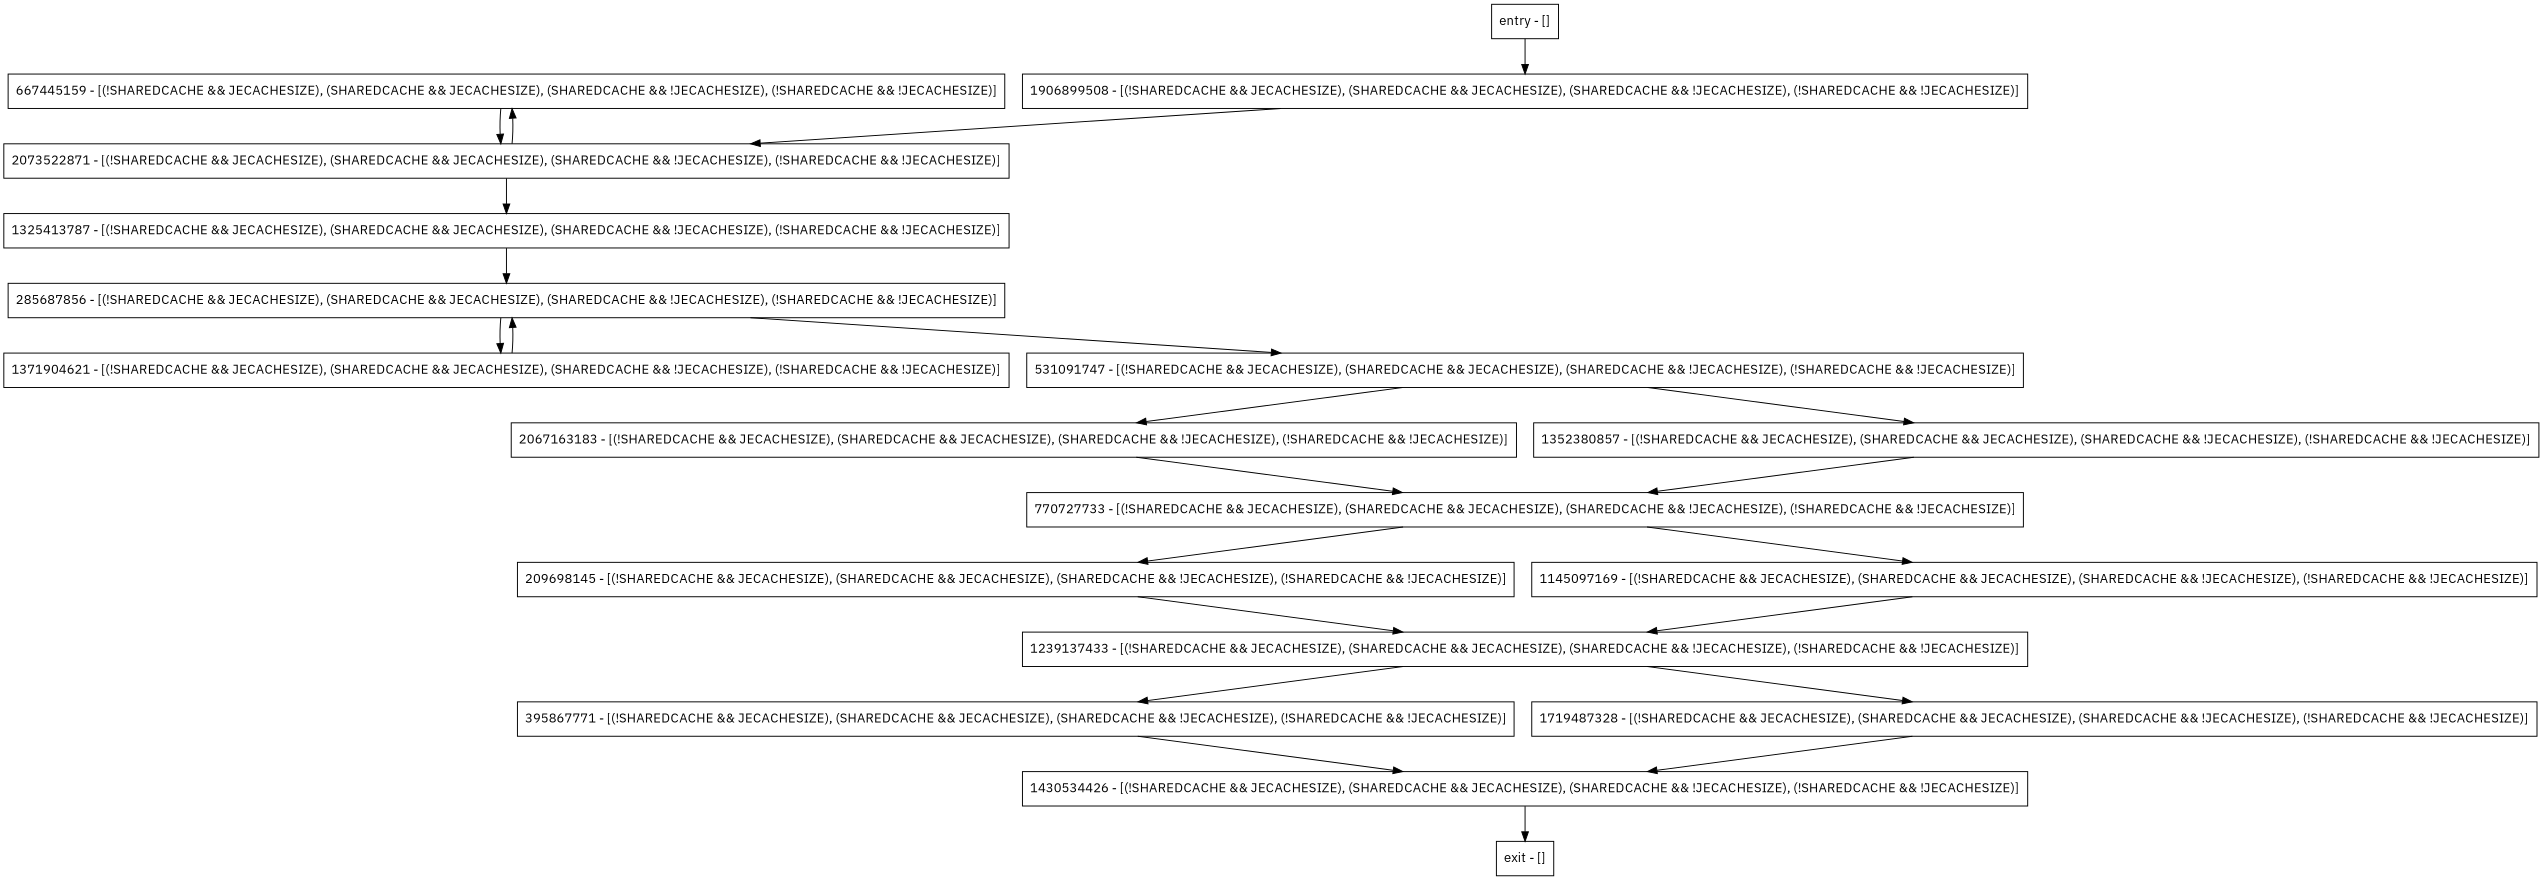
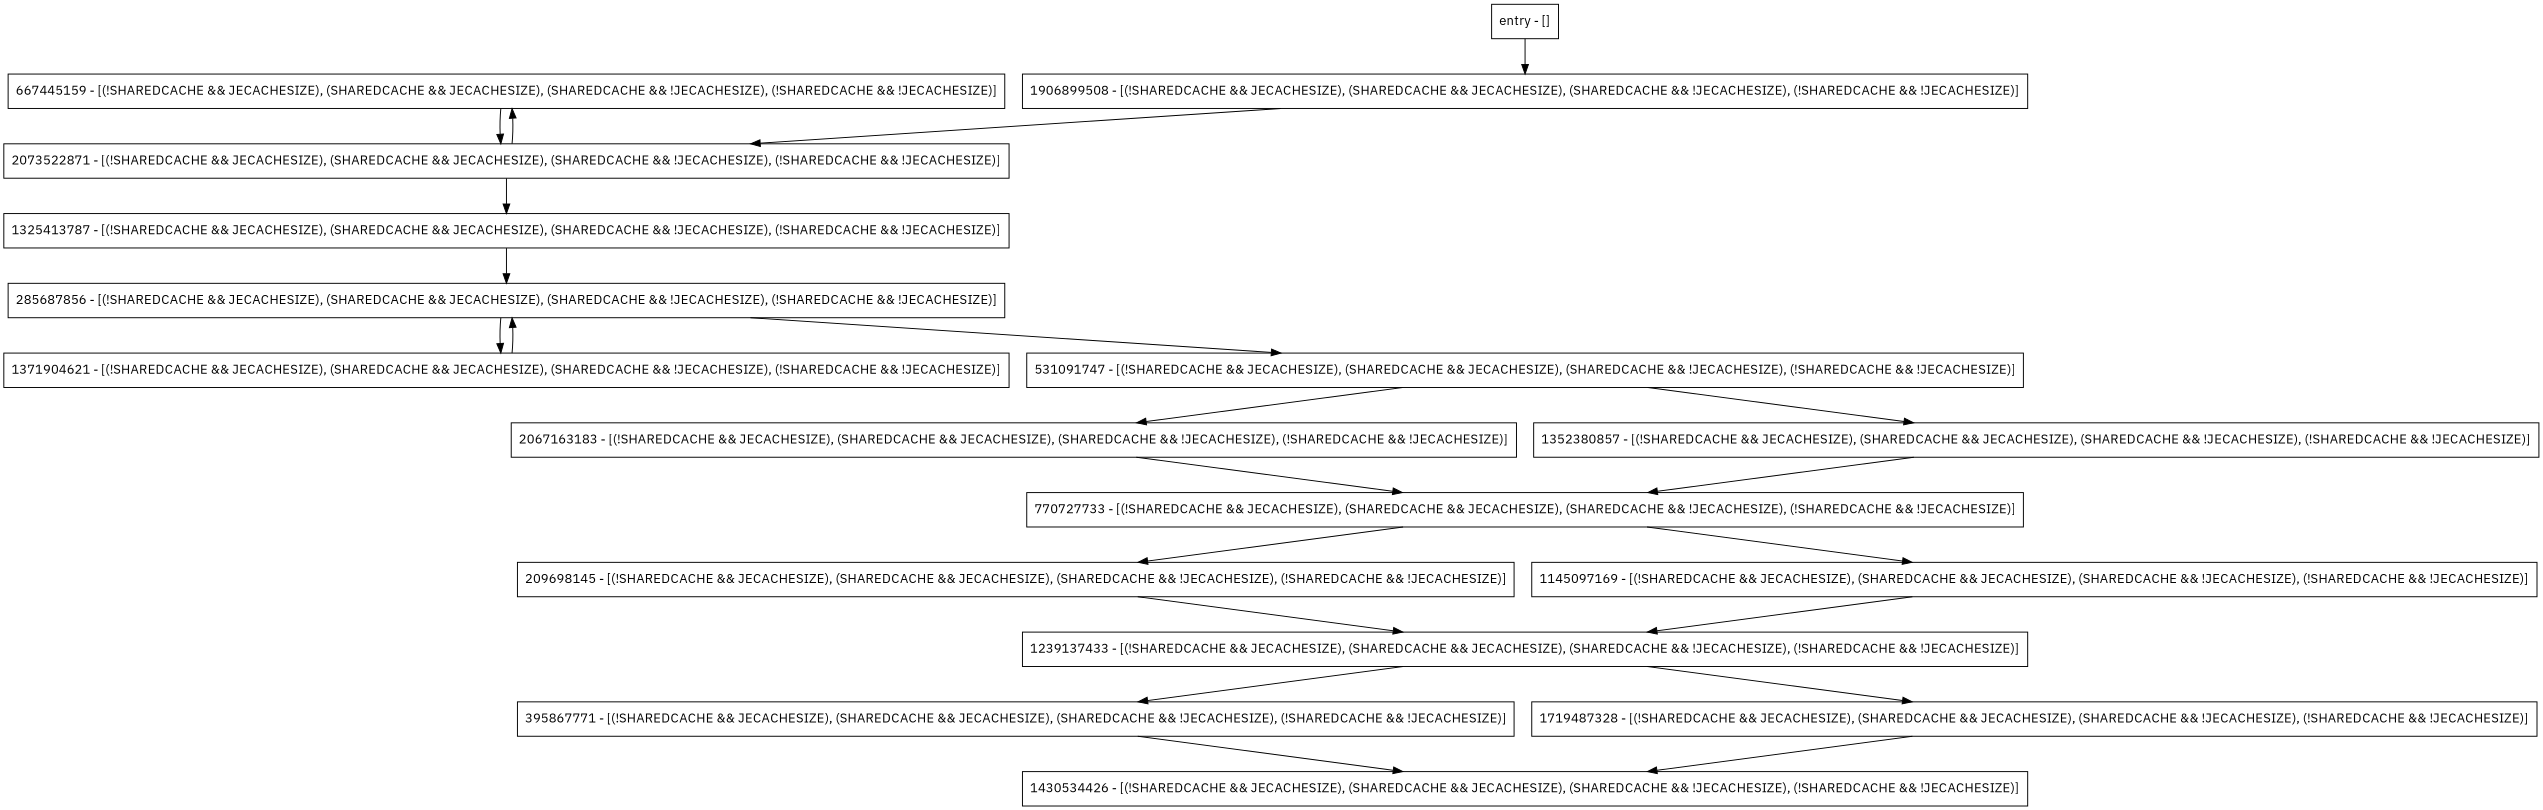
node "exit - []": removed
